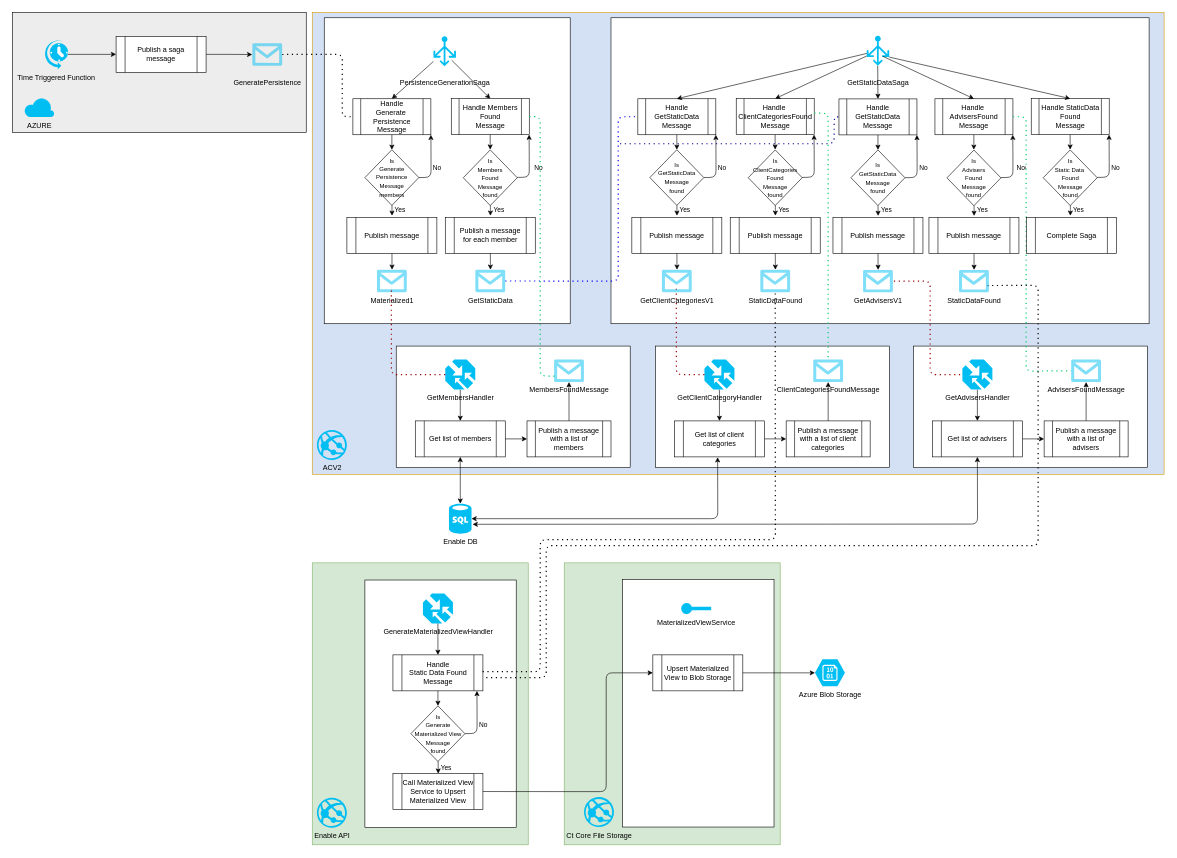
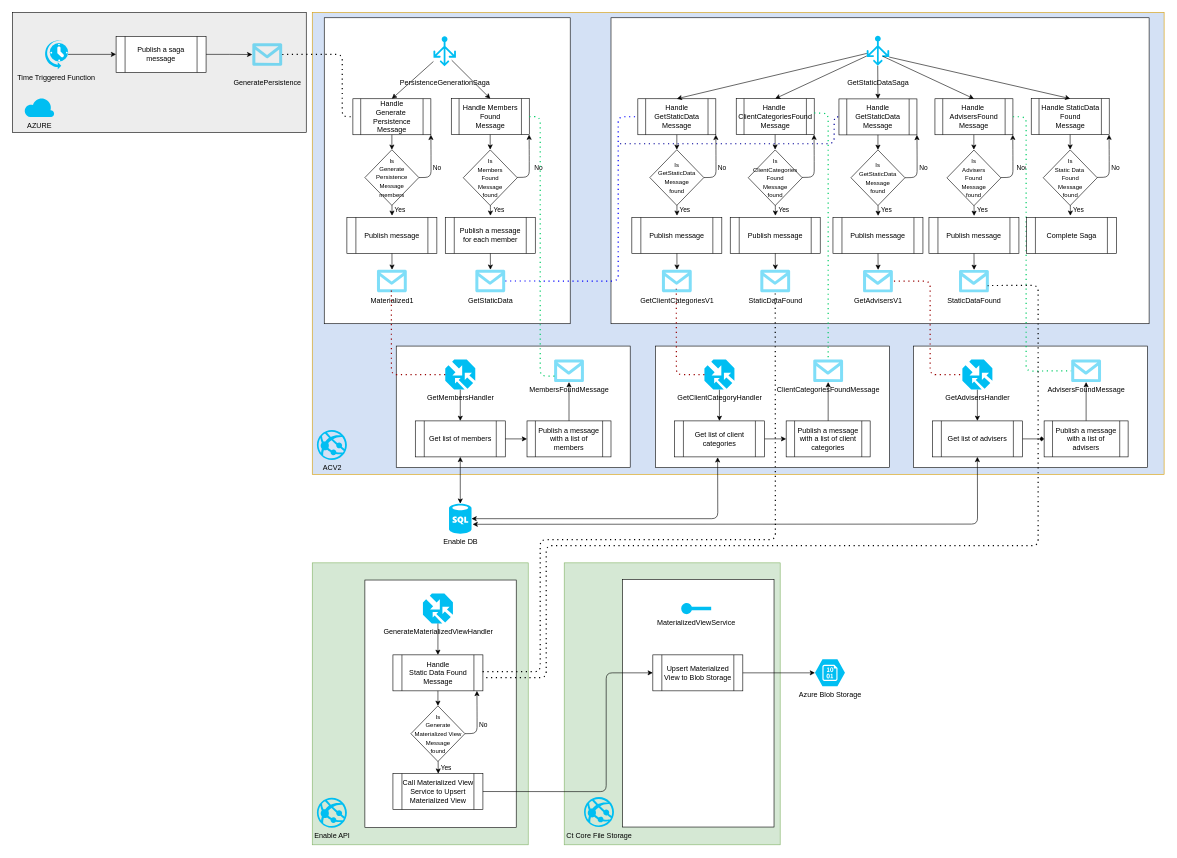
edge "Get list of advisers" -> "Publish a message with a list of advisers": arrowhead classic -> diamond
